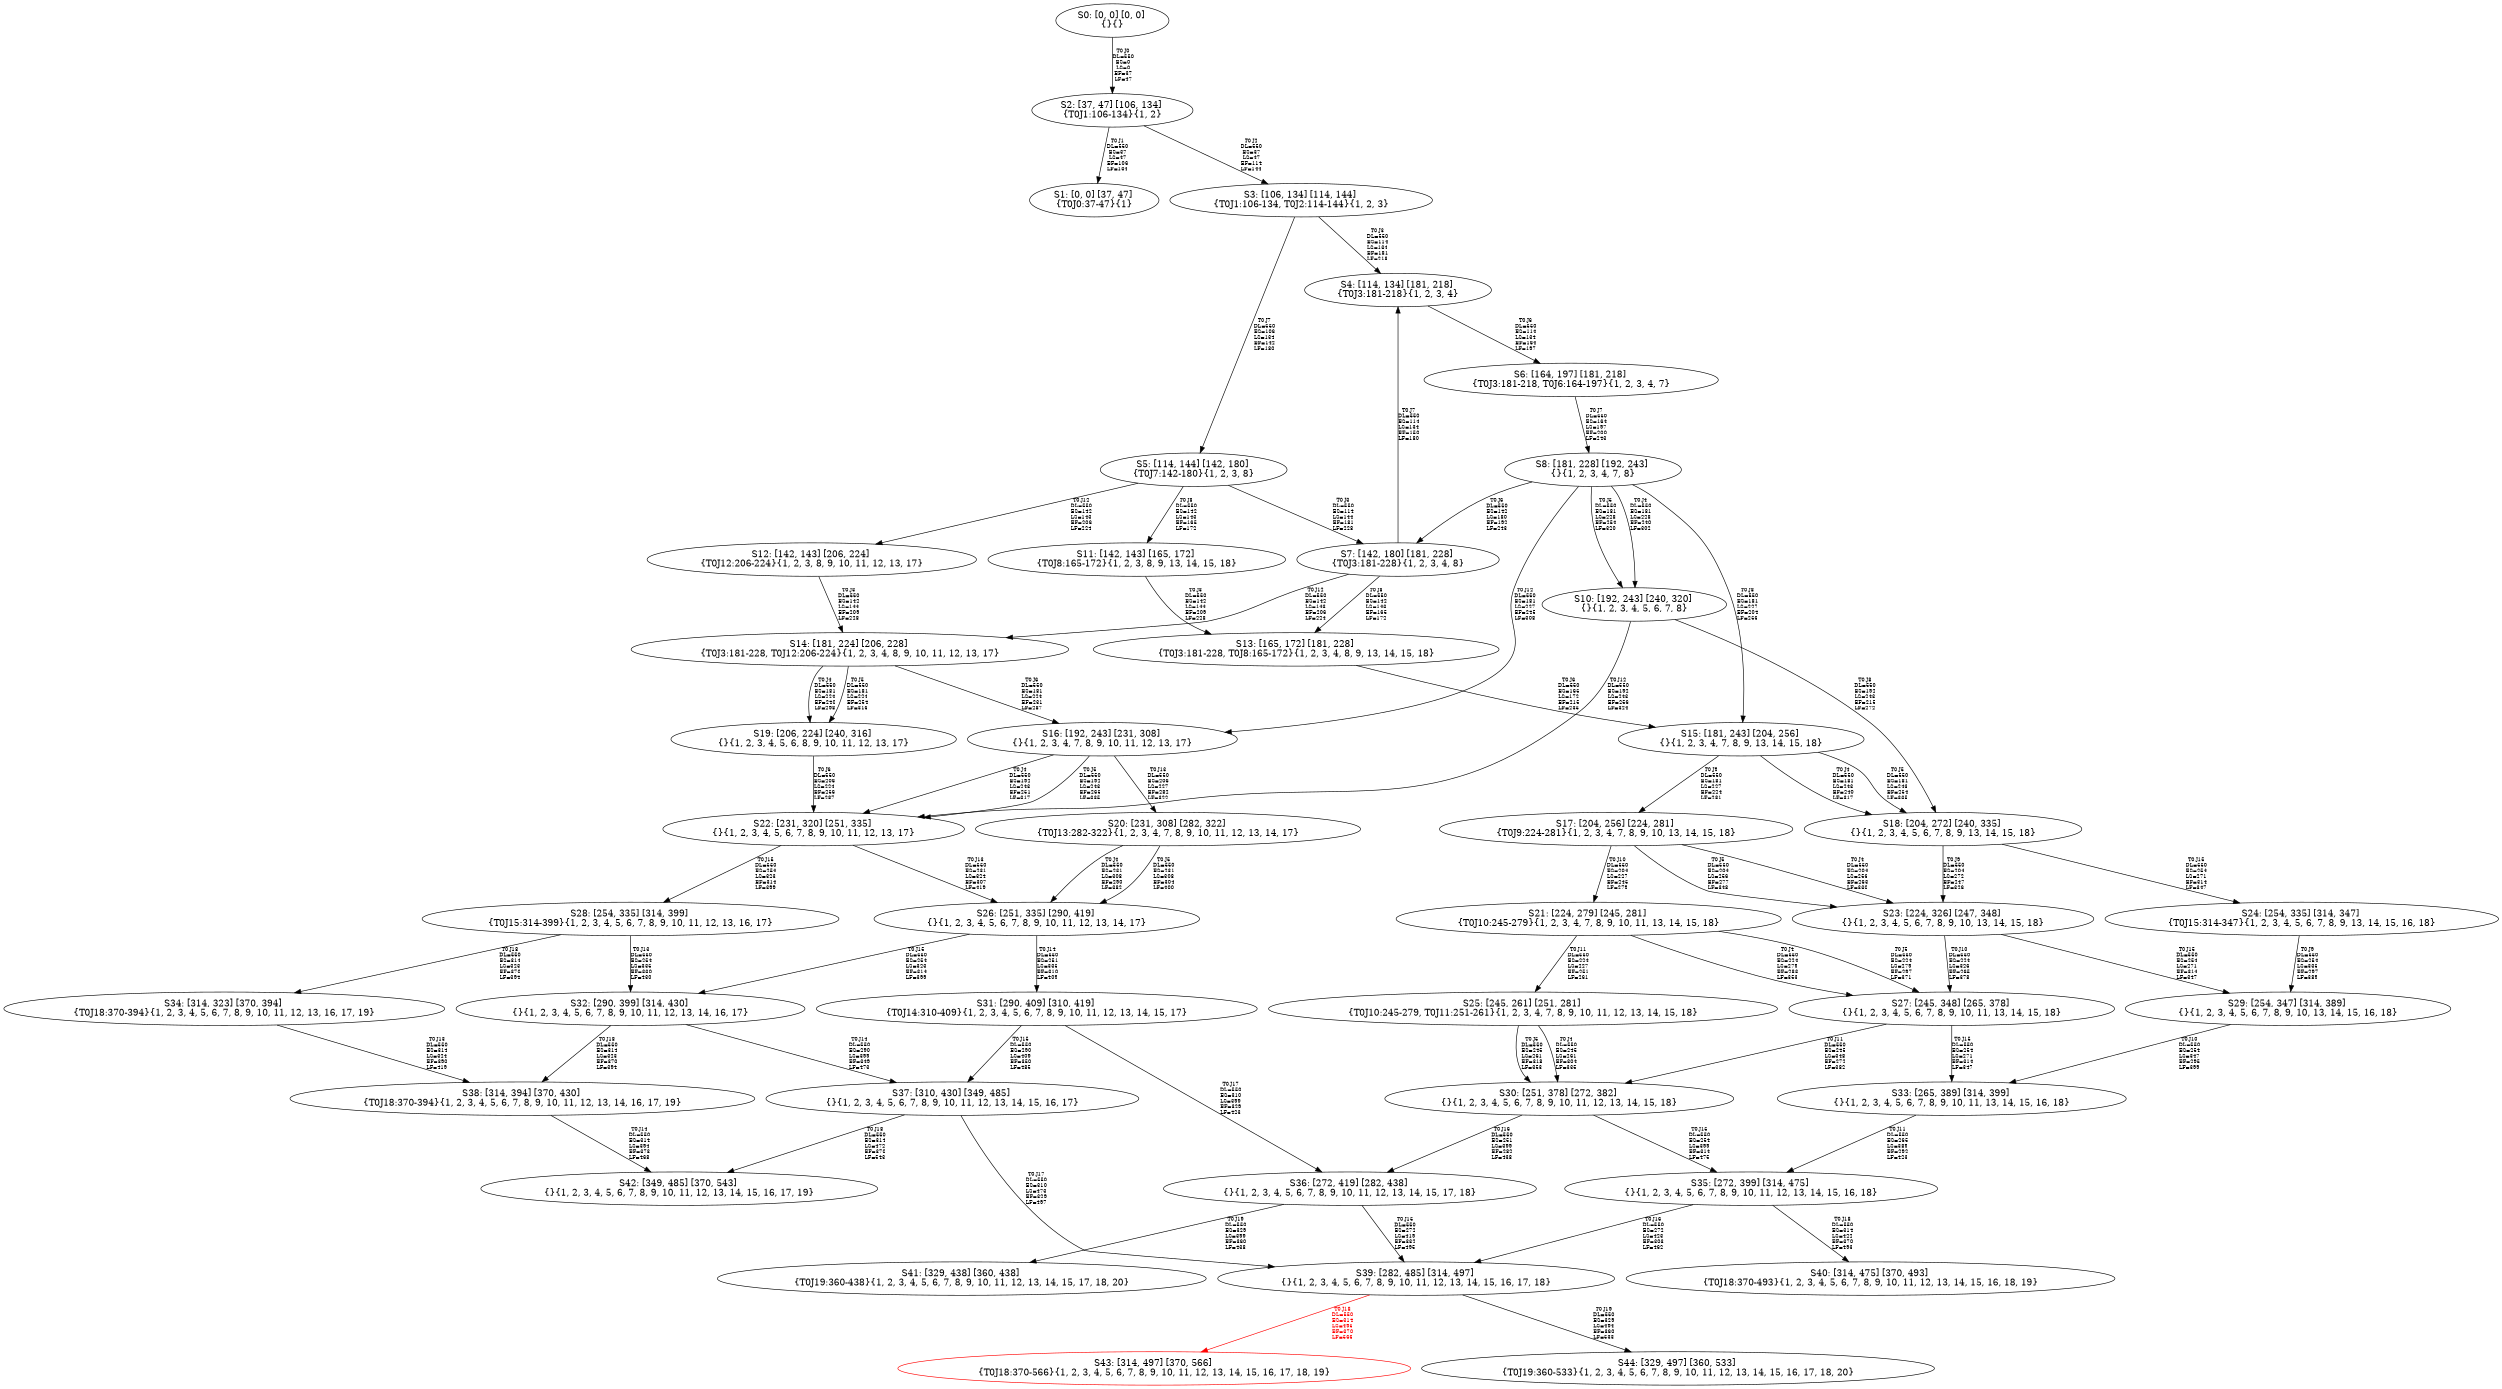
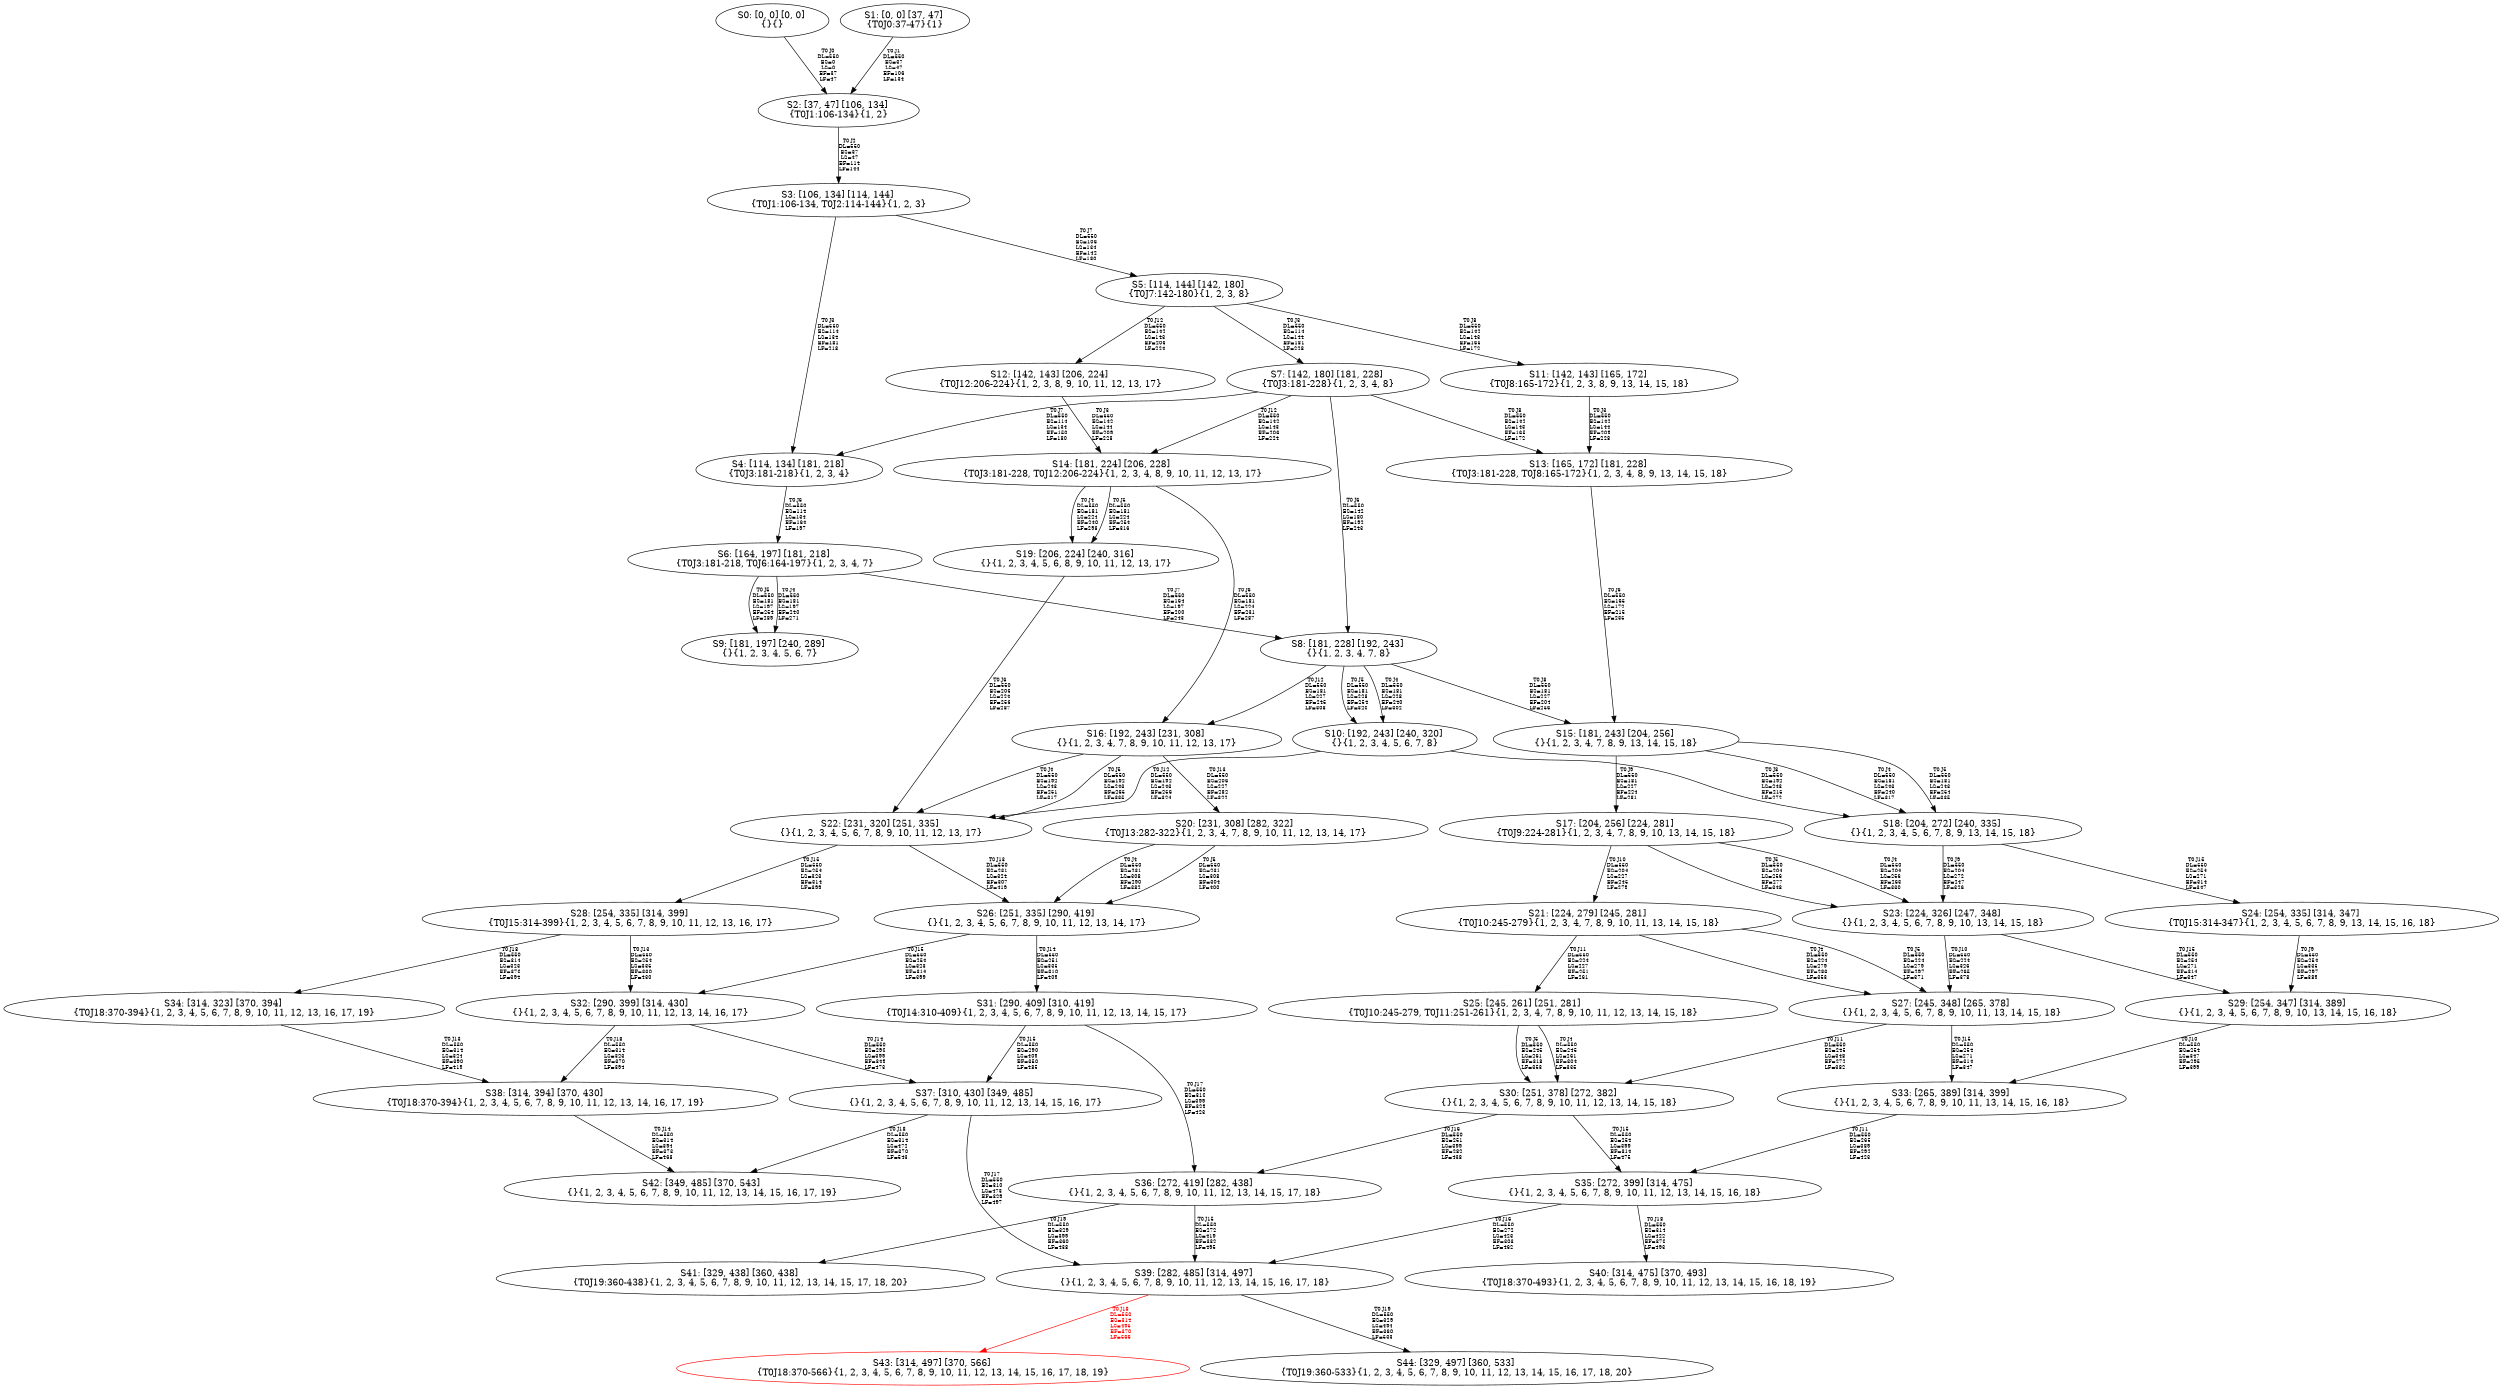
edge "S2: [37, 47] [106, 134] {T0J1:106-134}{1, 2}" -> "S1: [0, 0] [37, 47] {T0J0:37-47}{1}": reversed
edge "S8: [181, 228] [192, 243] {}{1, 2, 3, 4, 7, 8}" -> "S7: [142, 180] [181, 228] {T0J3:181-228}{1, 2, 3, 4, 8}": reversed
node "S9: [181, 197] [240, 289] {}{1, 2, 3, 4, 5, 6, 7}": added
